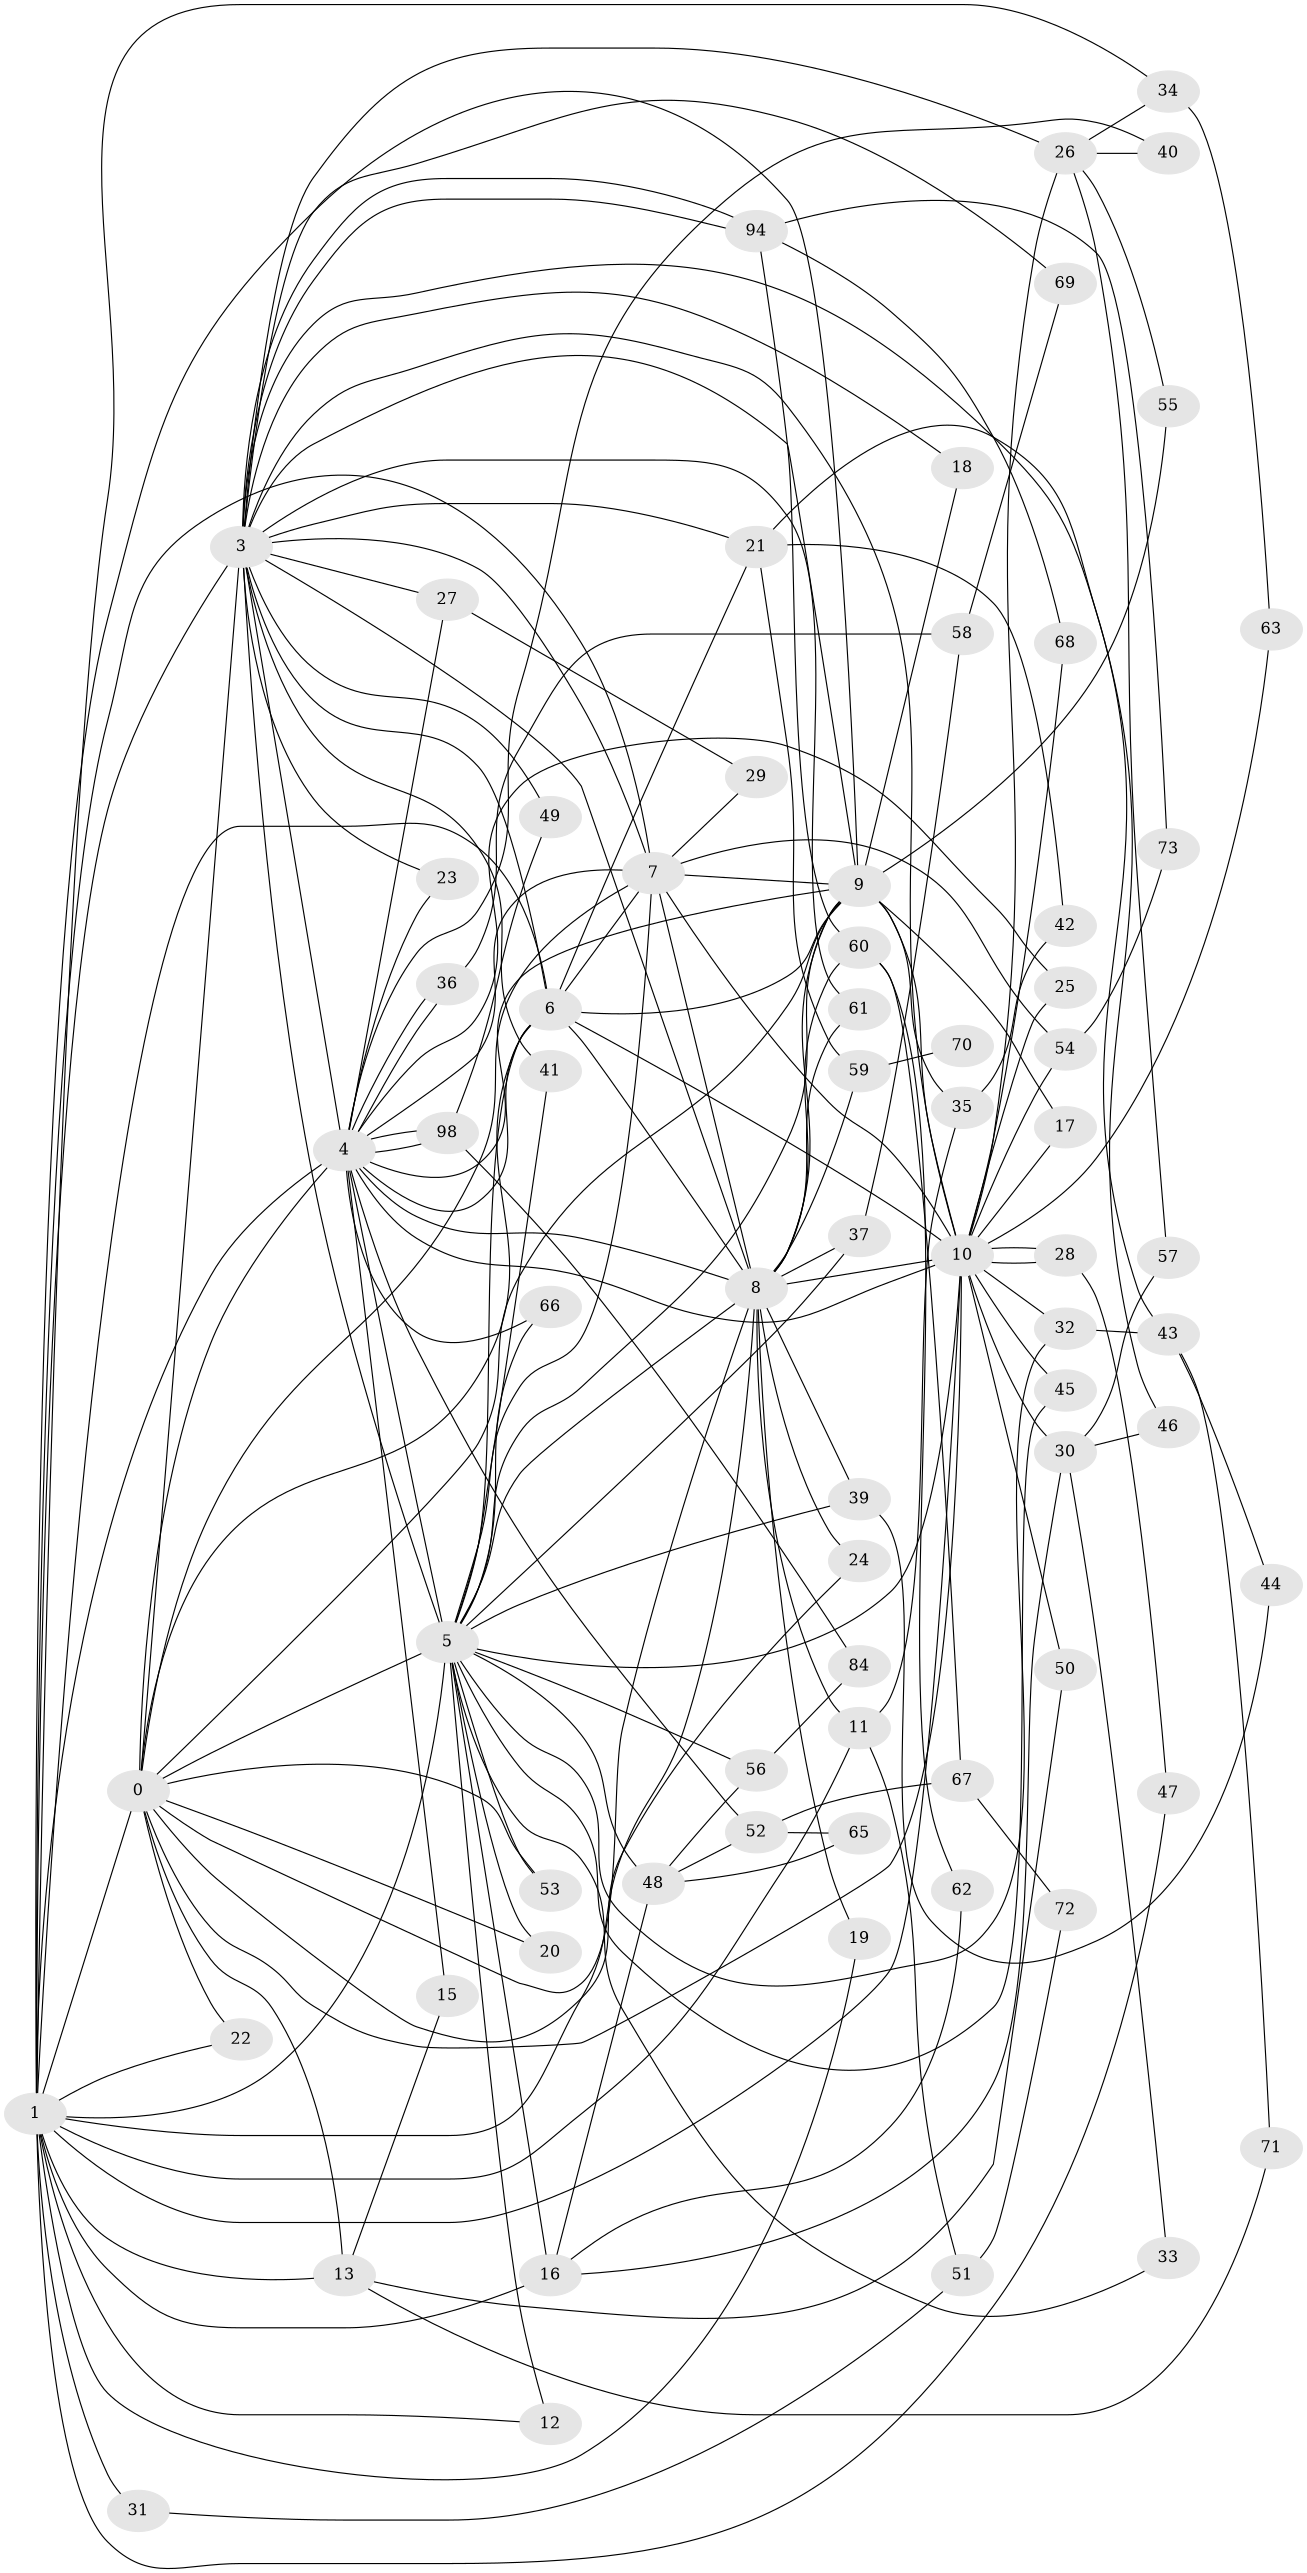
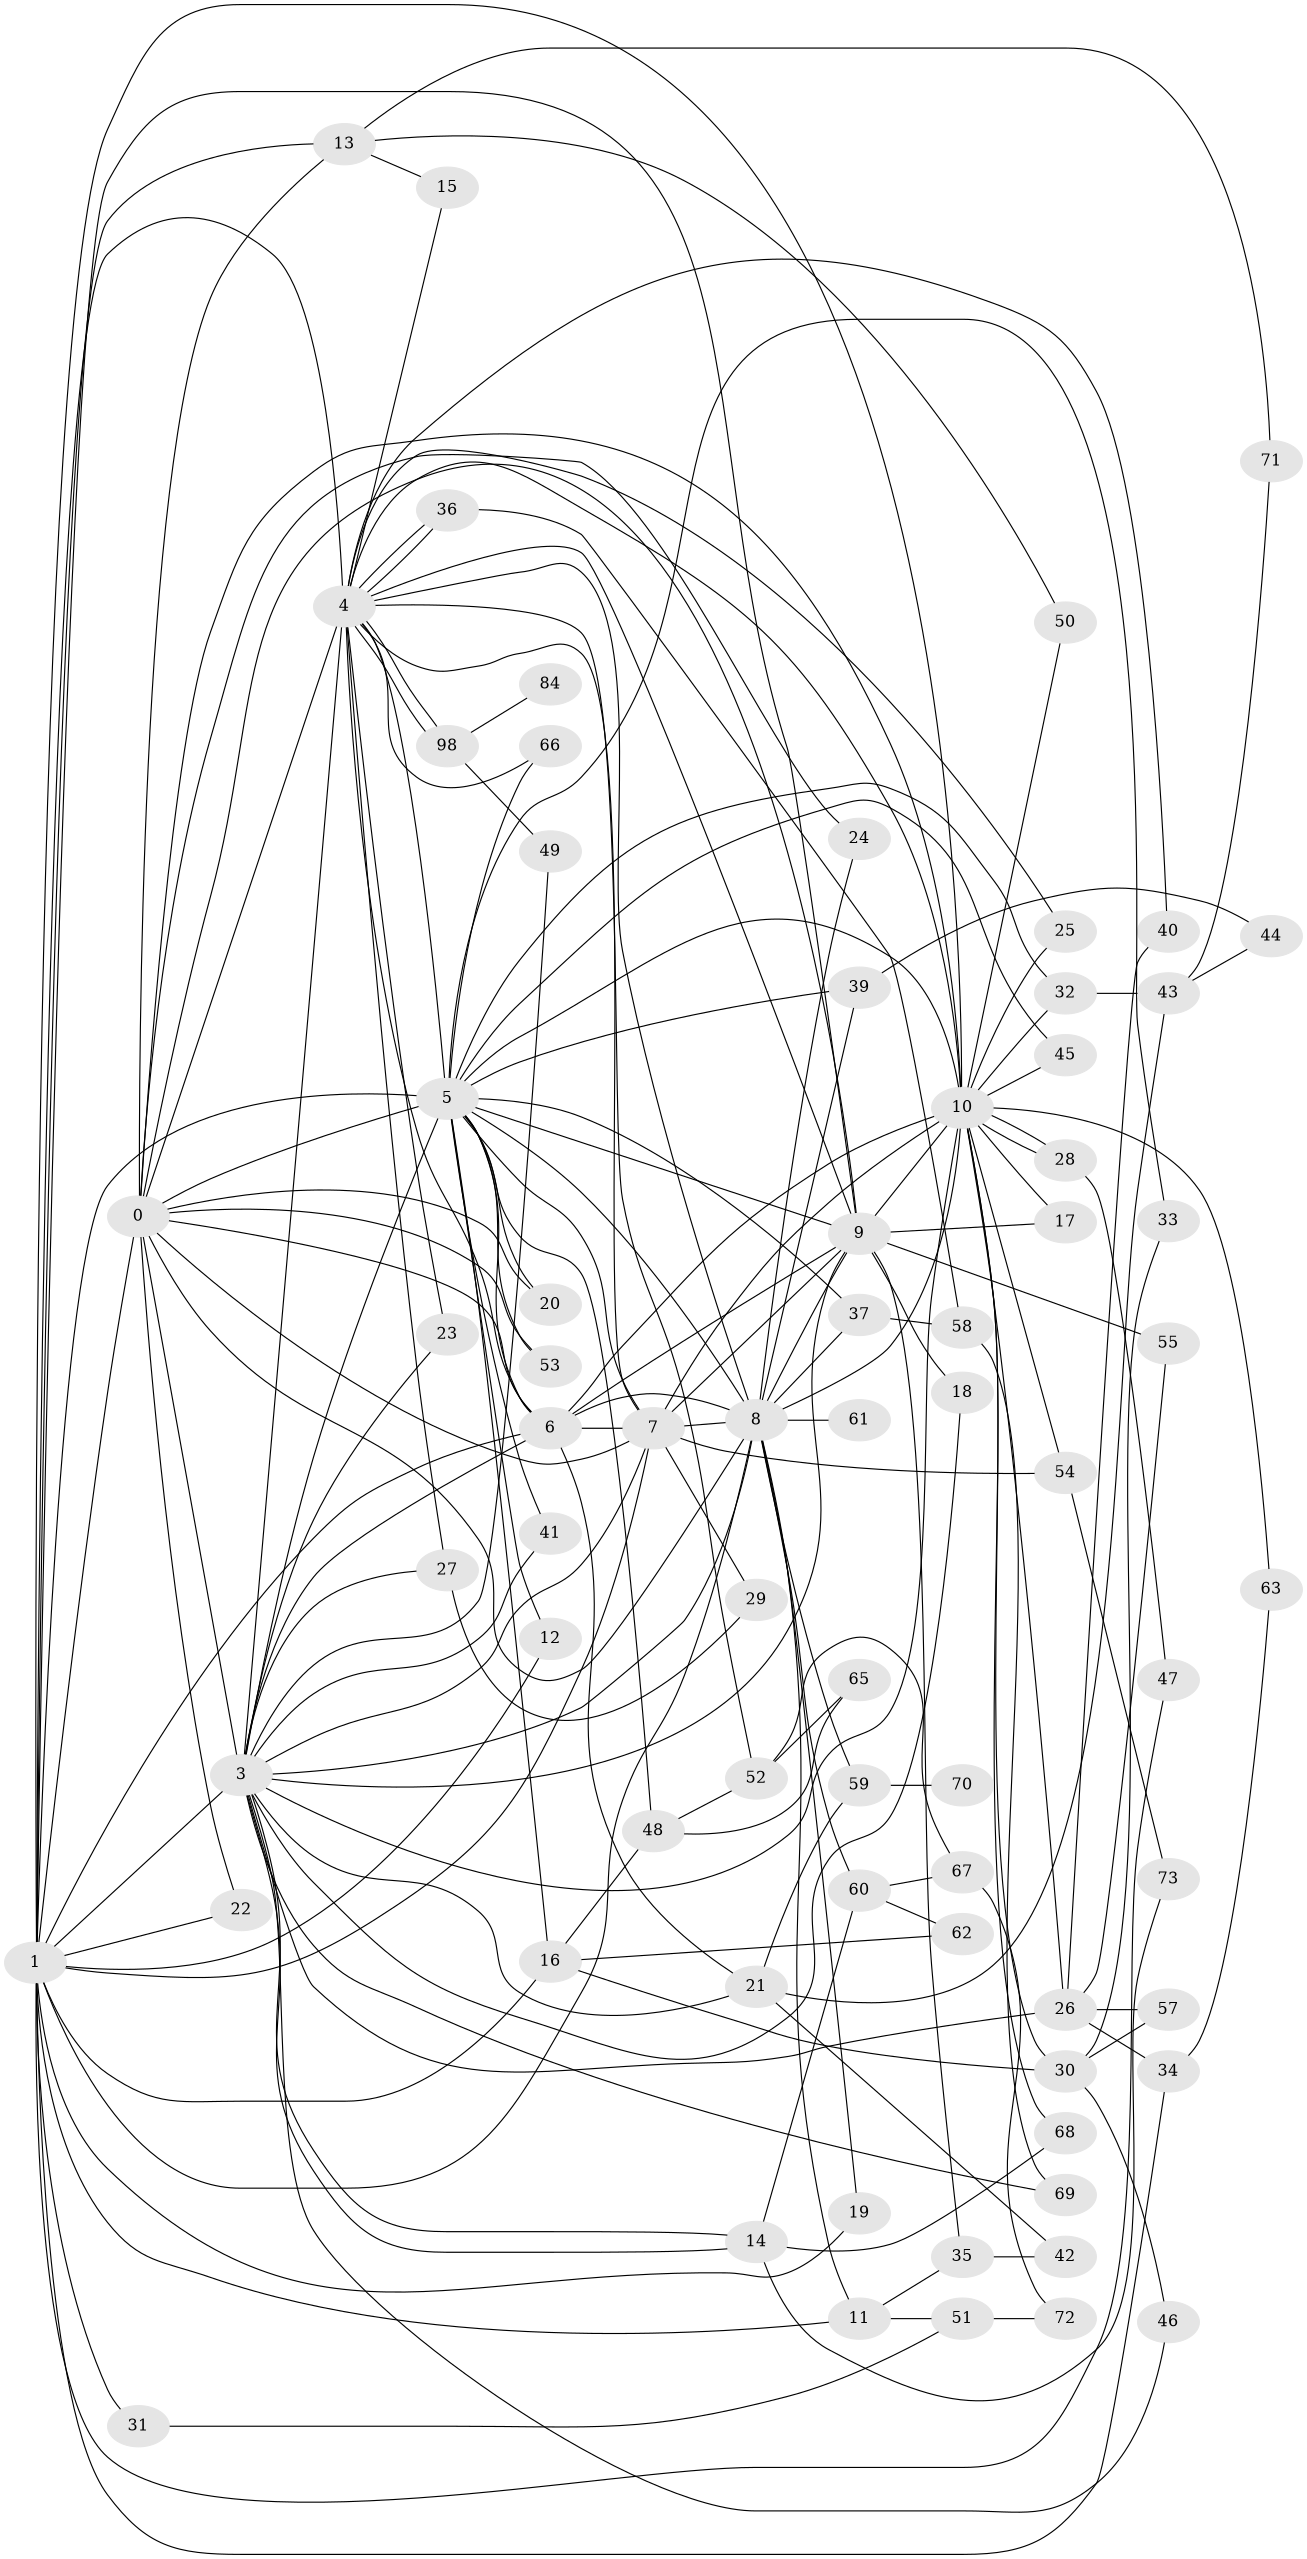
node "94": label "94" -> "14"
edge "3" -- "61": removed
node "56": removed
